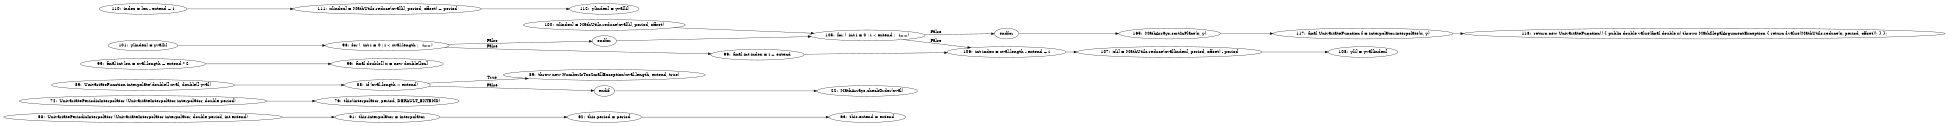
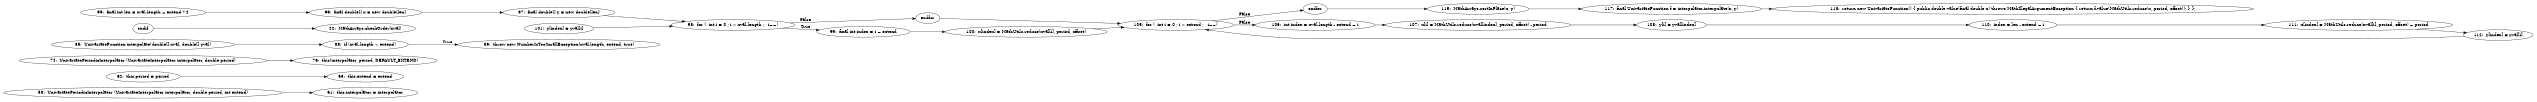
node "97:  final double[] y = new double[len]": added
edge "108:  y[i] = yval[index]" -> "110:  index = len - extend + i": added
node "165:  MathArrays.sortInPlace(x, y)": label "165:  MathArrays.sortInPlace(x, y)" -> "115:  MathArrays.sortInPlace(x, y)"
edge "112:  y[index] = yval[i]" -> "105:  for (  int i = 0 ; i < extend ;   i++)": added
edge "98:  for (  int i = 0 ; i < xval.length ;   i++)" -> "99:  final int index = i + extend": label "False" -> "True"
edge "99:  final int index = i + extend" -> "106:  int index = xval.length - extend + i": now "99:  final int index = i + extend" -> "100:  x[index] = MathUtils.reduce(xval[i], period, offset)"
edge "88:  if (xval.length < extend)" -> "endif": removed, label "False"
edge "61:  this.interpolator = interpolator" -> "62:  this.period = period": removed
